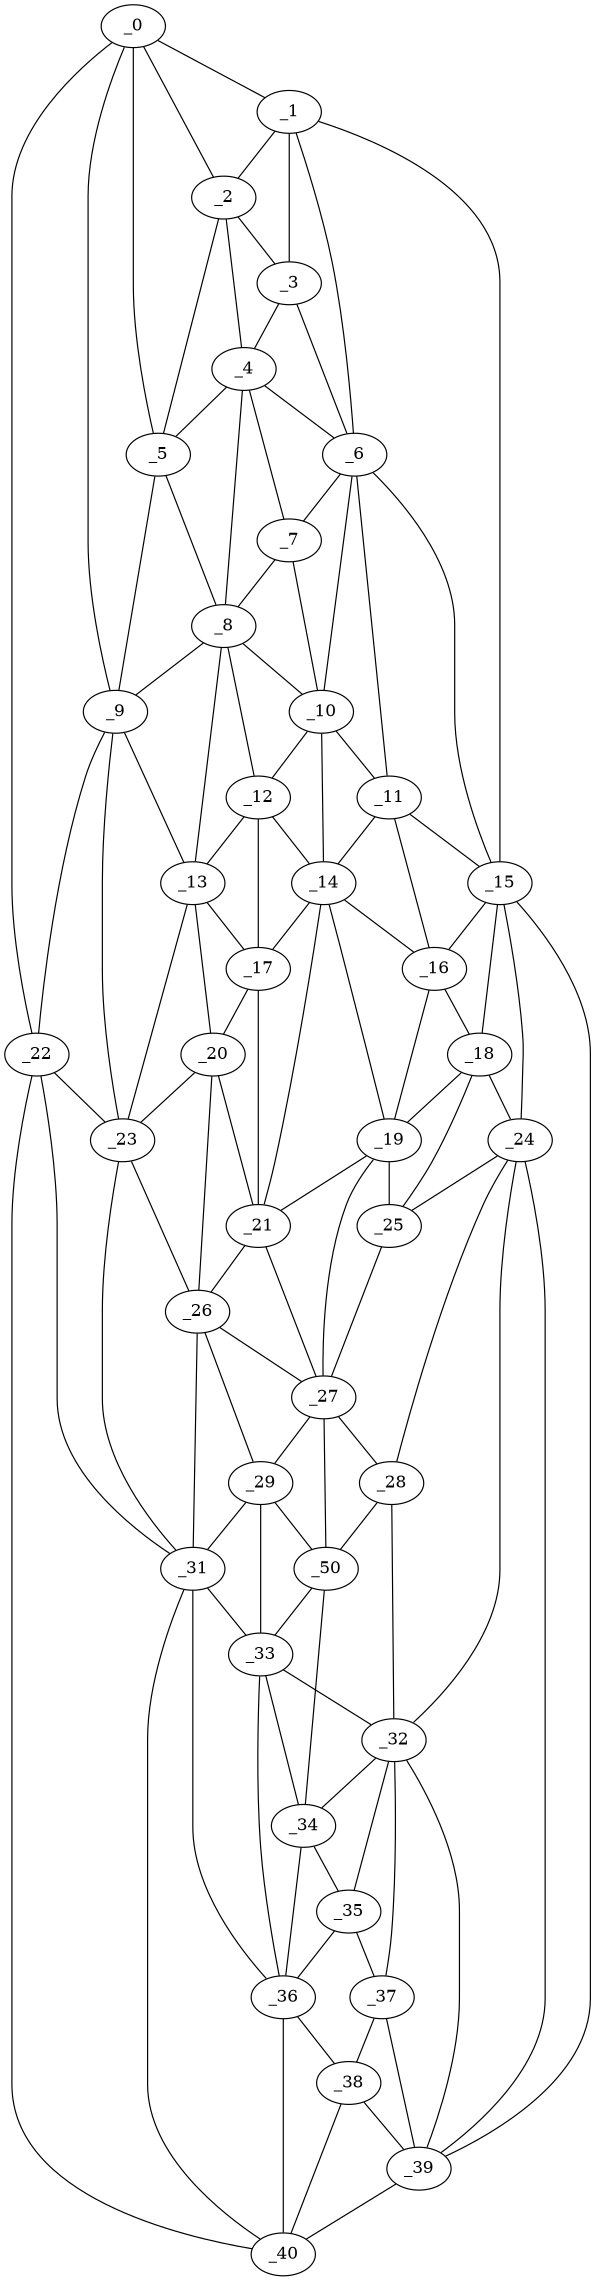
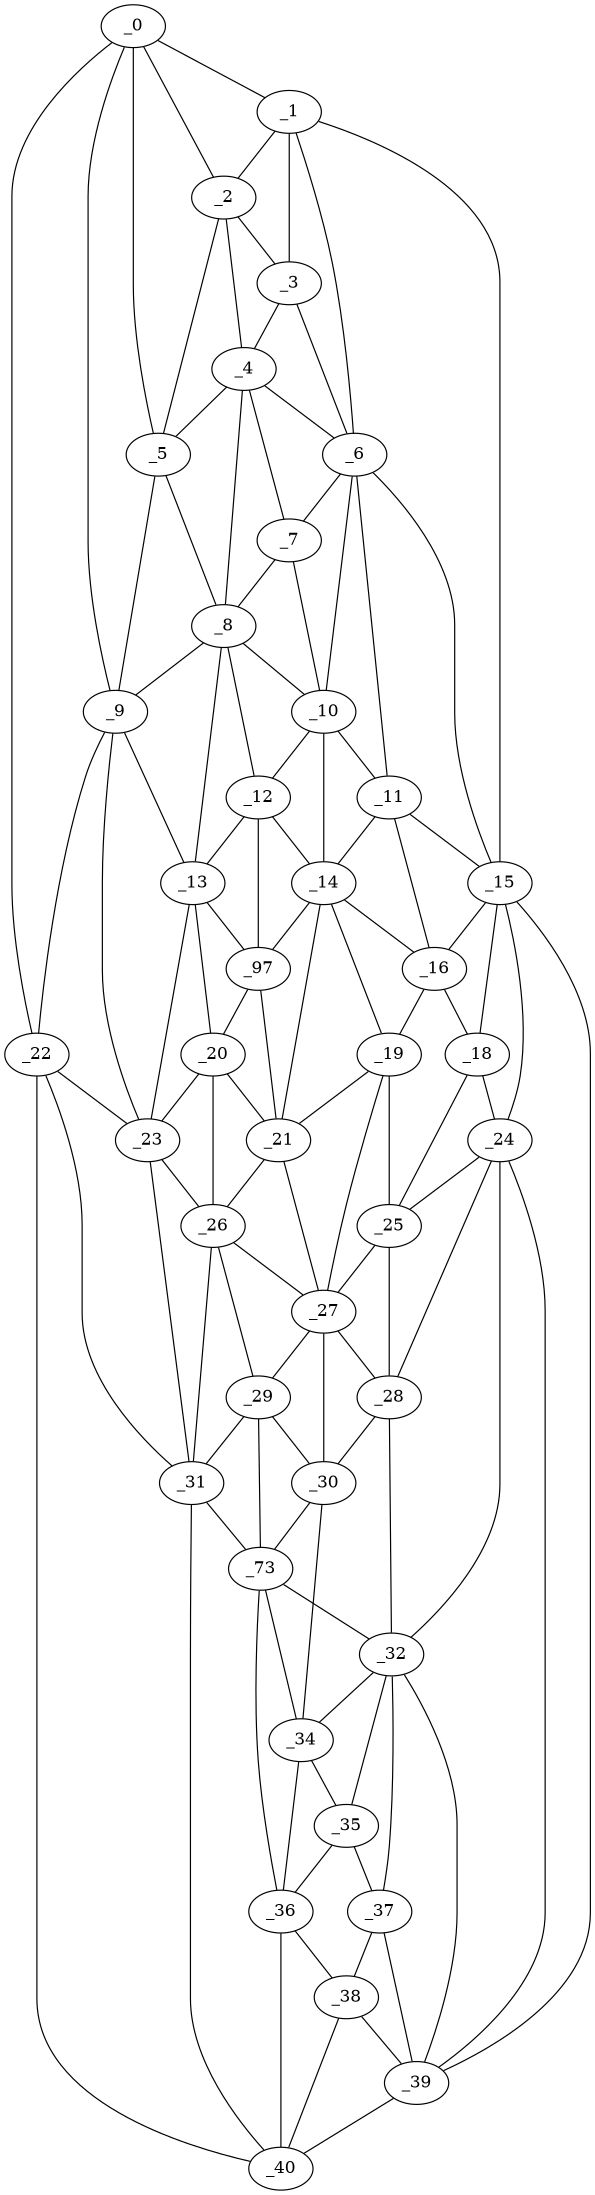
node "_17": label "_17" -> "_97"
edge "_18" -- "_19": removed
edge "_25" -- "_28": added
node "_50": label "_50" -> "_30"
node "_33": label "_33" -> "_73"
edge "_31" -- "_36": removed
